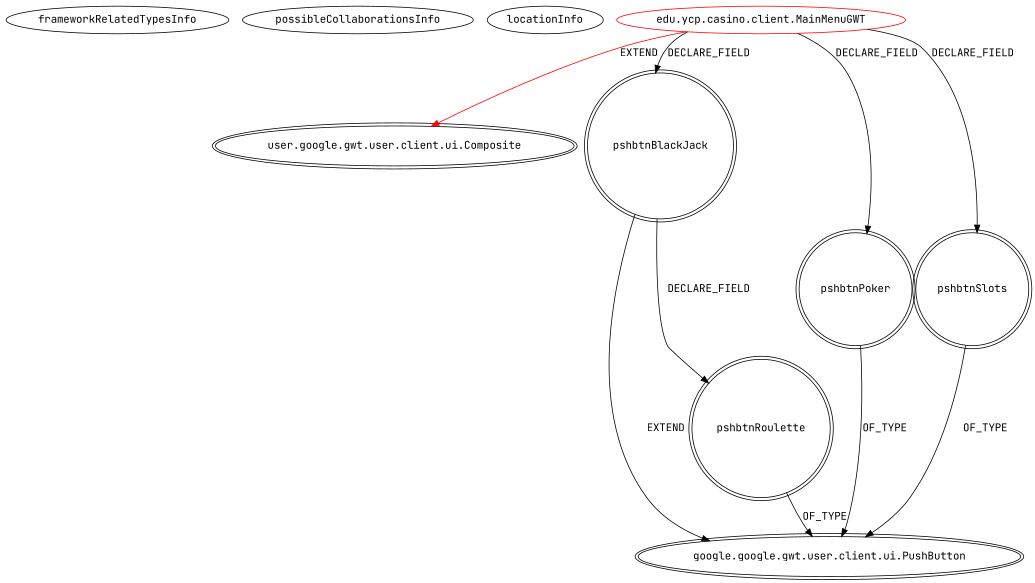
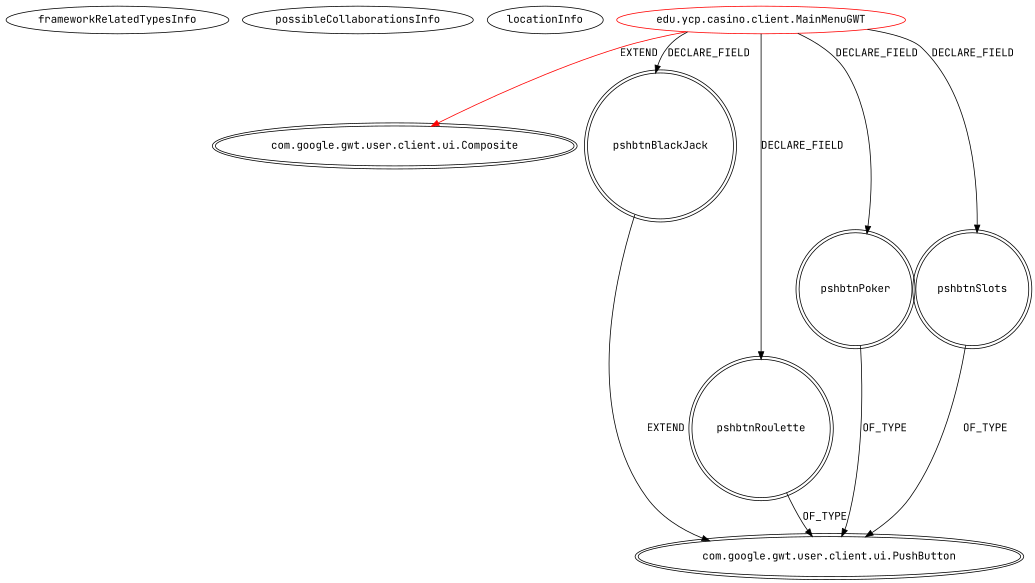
node "user.google.gwt.user.client.ui.Composite": label "user.google.gwt.user.client.ui.Composite" -> "com.google.gwt.user.client.ui.Composite"
edge "pshbtnBlackJack" -> "pshbtnRoulette": now "edu.ycp.casino.client.MainMenuGWT" -> "pshbtnRoulette"
node "google.google.gwt.user.client.ui.PushButton": label "google.google.gwt.user.client.ui.PushButton" -> "com.google.gwt.user.client.ui.PushButton"
